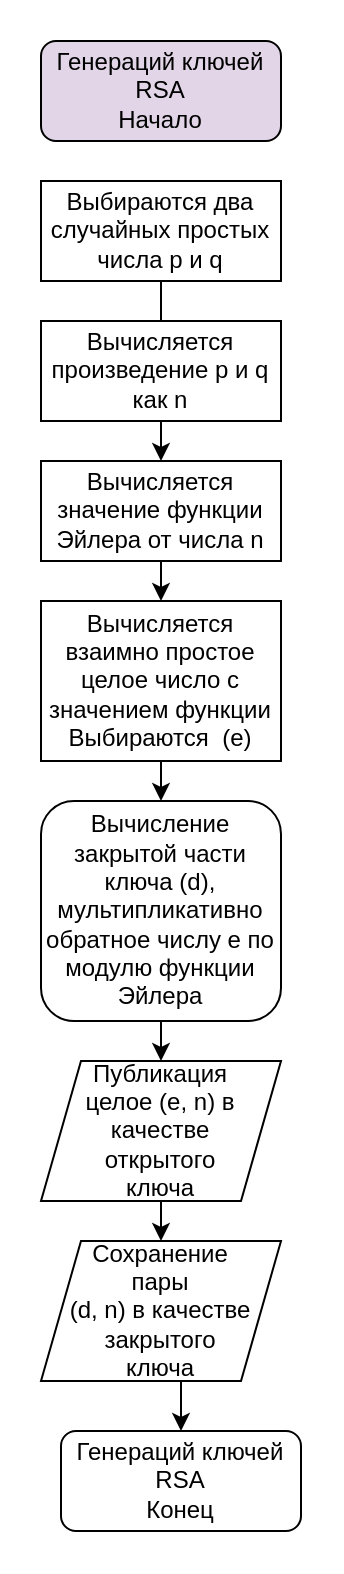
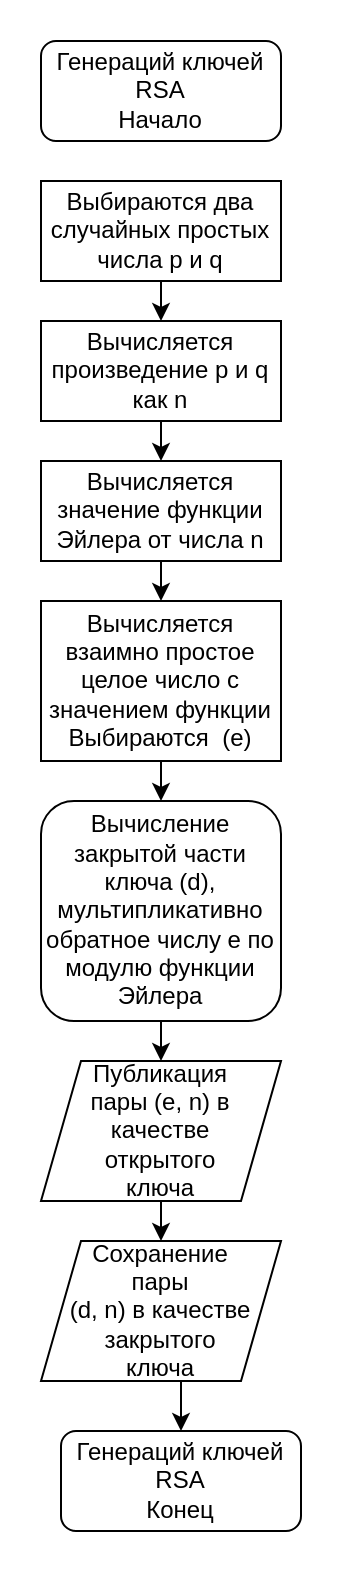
node "Генераций ключей RSA Начало": fillcolor #e1d5e7 -> #ffffff
edge "Выбираются два случайных простых числа p и q" -- "Вычисляется произведение p и q как n": arrowhead none -> classic
node "Публикация целое (e, n) в качестве открытого ключа": label "Публикация целое (e, n) в качестве открытого ключа" -> "Публикация пары (e, n) в качестве открытого ключа"
